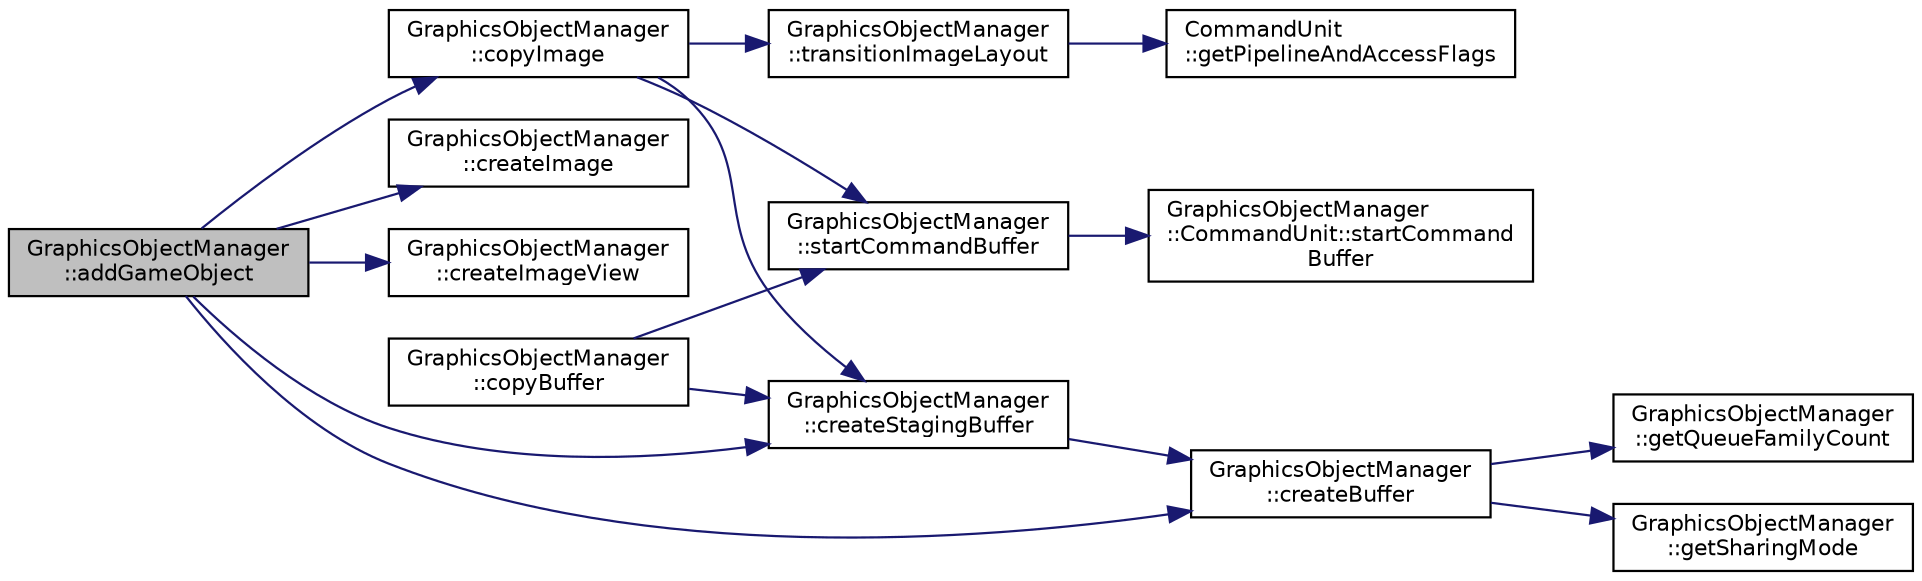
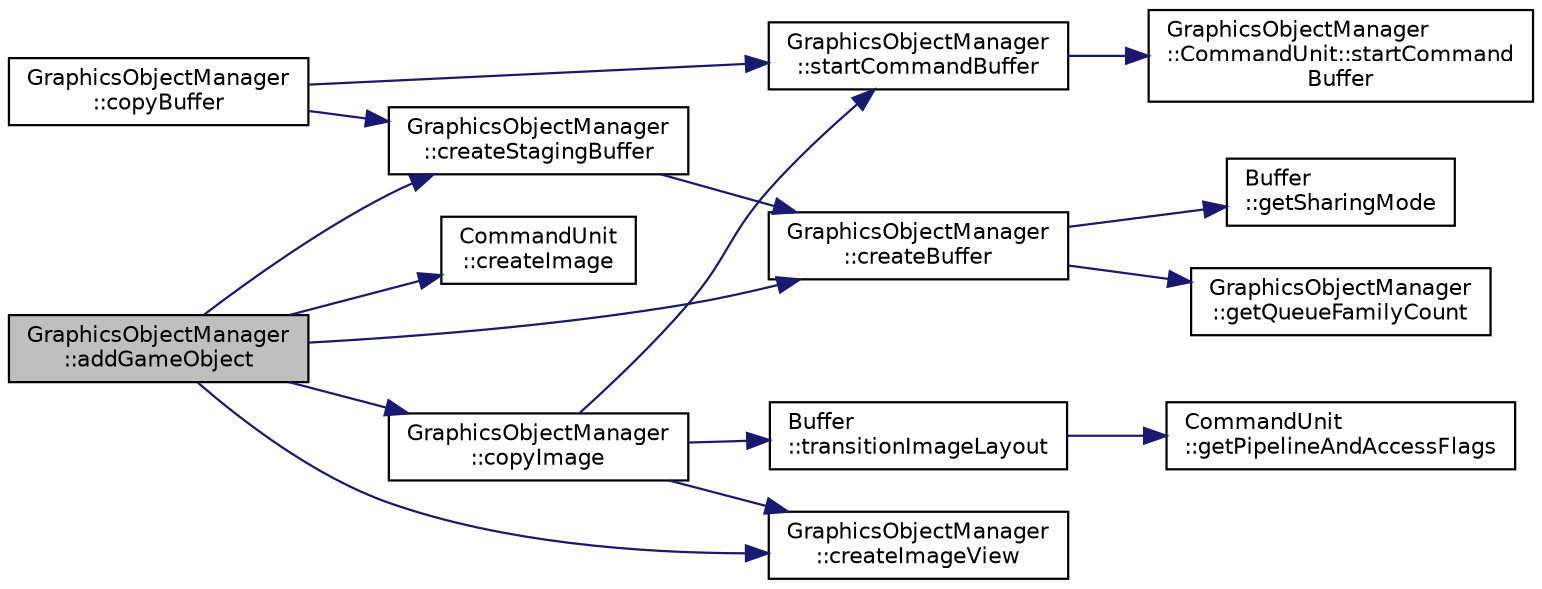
node "GraphicsObjectManager ::transitionImageLayout": label "GraphicsObjectManager ::transitionImageLayout" -> "Buffer ::transitionImageLayout"
node "GraphicsObjectManager ::createImage": label "GraphicsObjectManager ::createImage" -> "CommandUnit ::createImage"
edge "GraphicsObjectManager ::copyImage" -> "GraphicsObjectManager ::createStagingBuffer": now "GraphicsObjectManager ::copyImage" -> "GraphicsObjectManager ::createImageView"
node "GraphicsObjectManager ::getSharingMode": label "GraphicsObjectManager ::getSharingMode" -> "Buffer ::getSharingMode"
